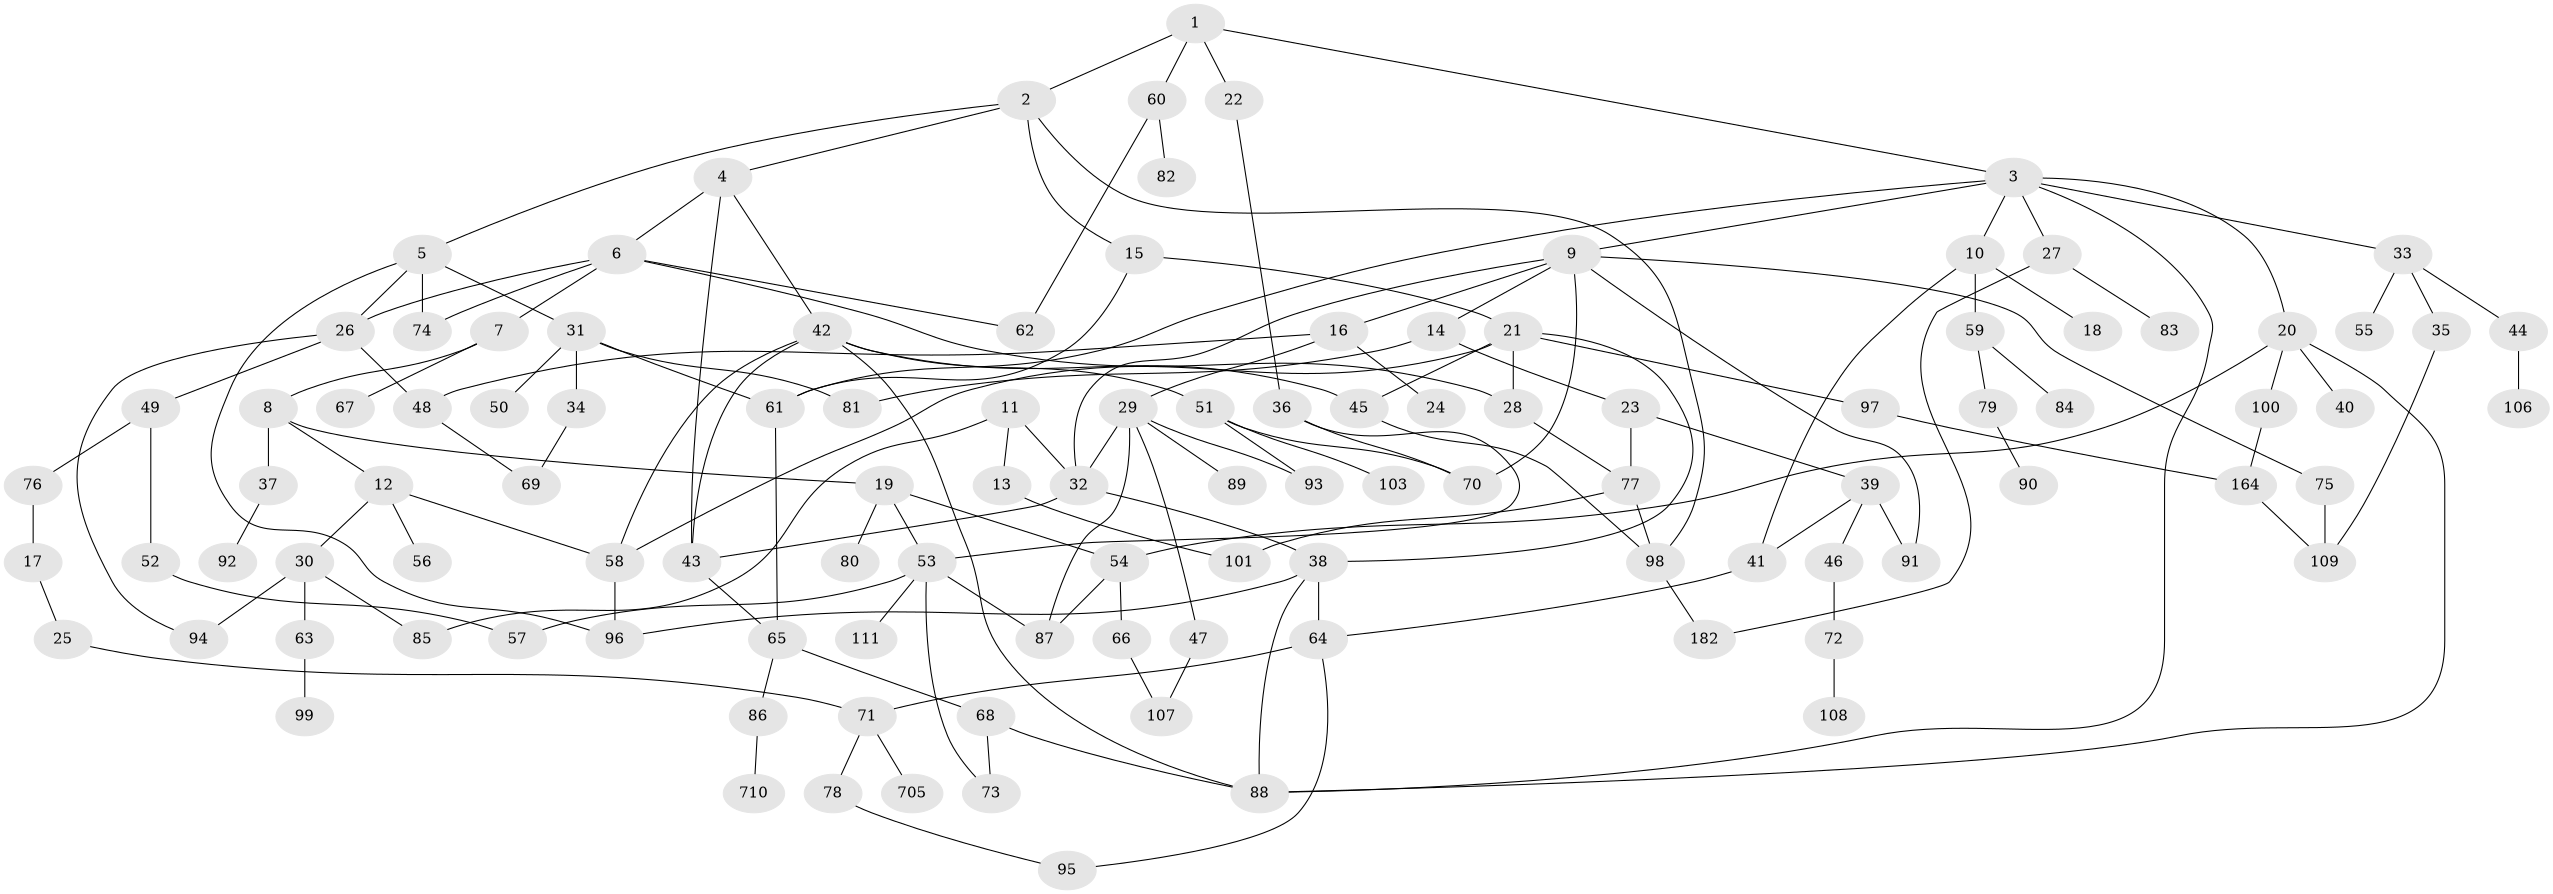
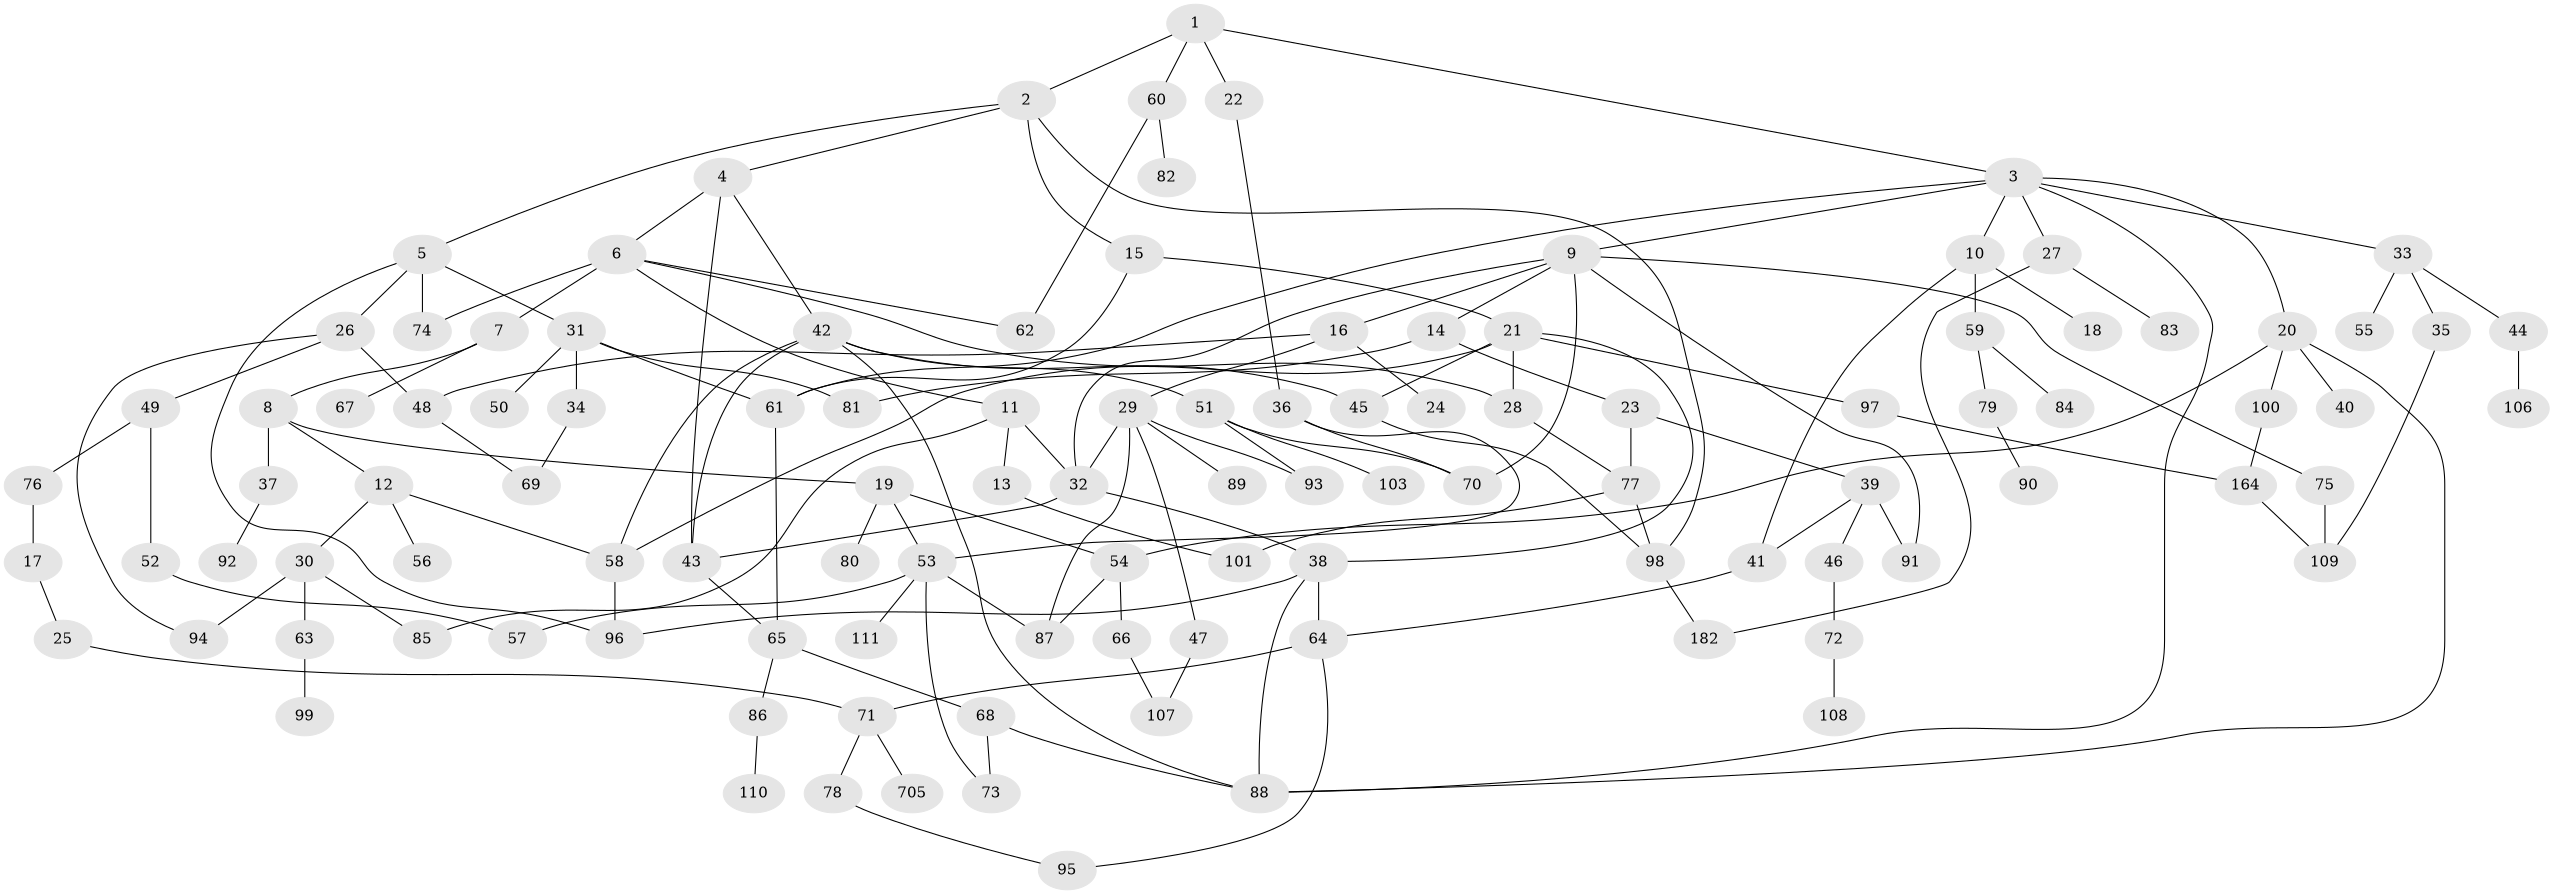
edge "6" -- "26": now "6" -- "11"
node "710": label "710" -> "110"
